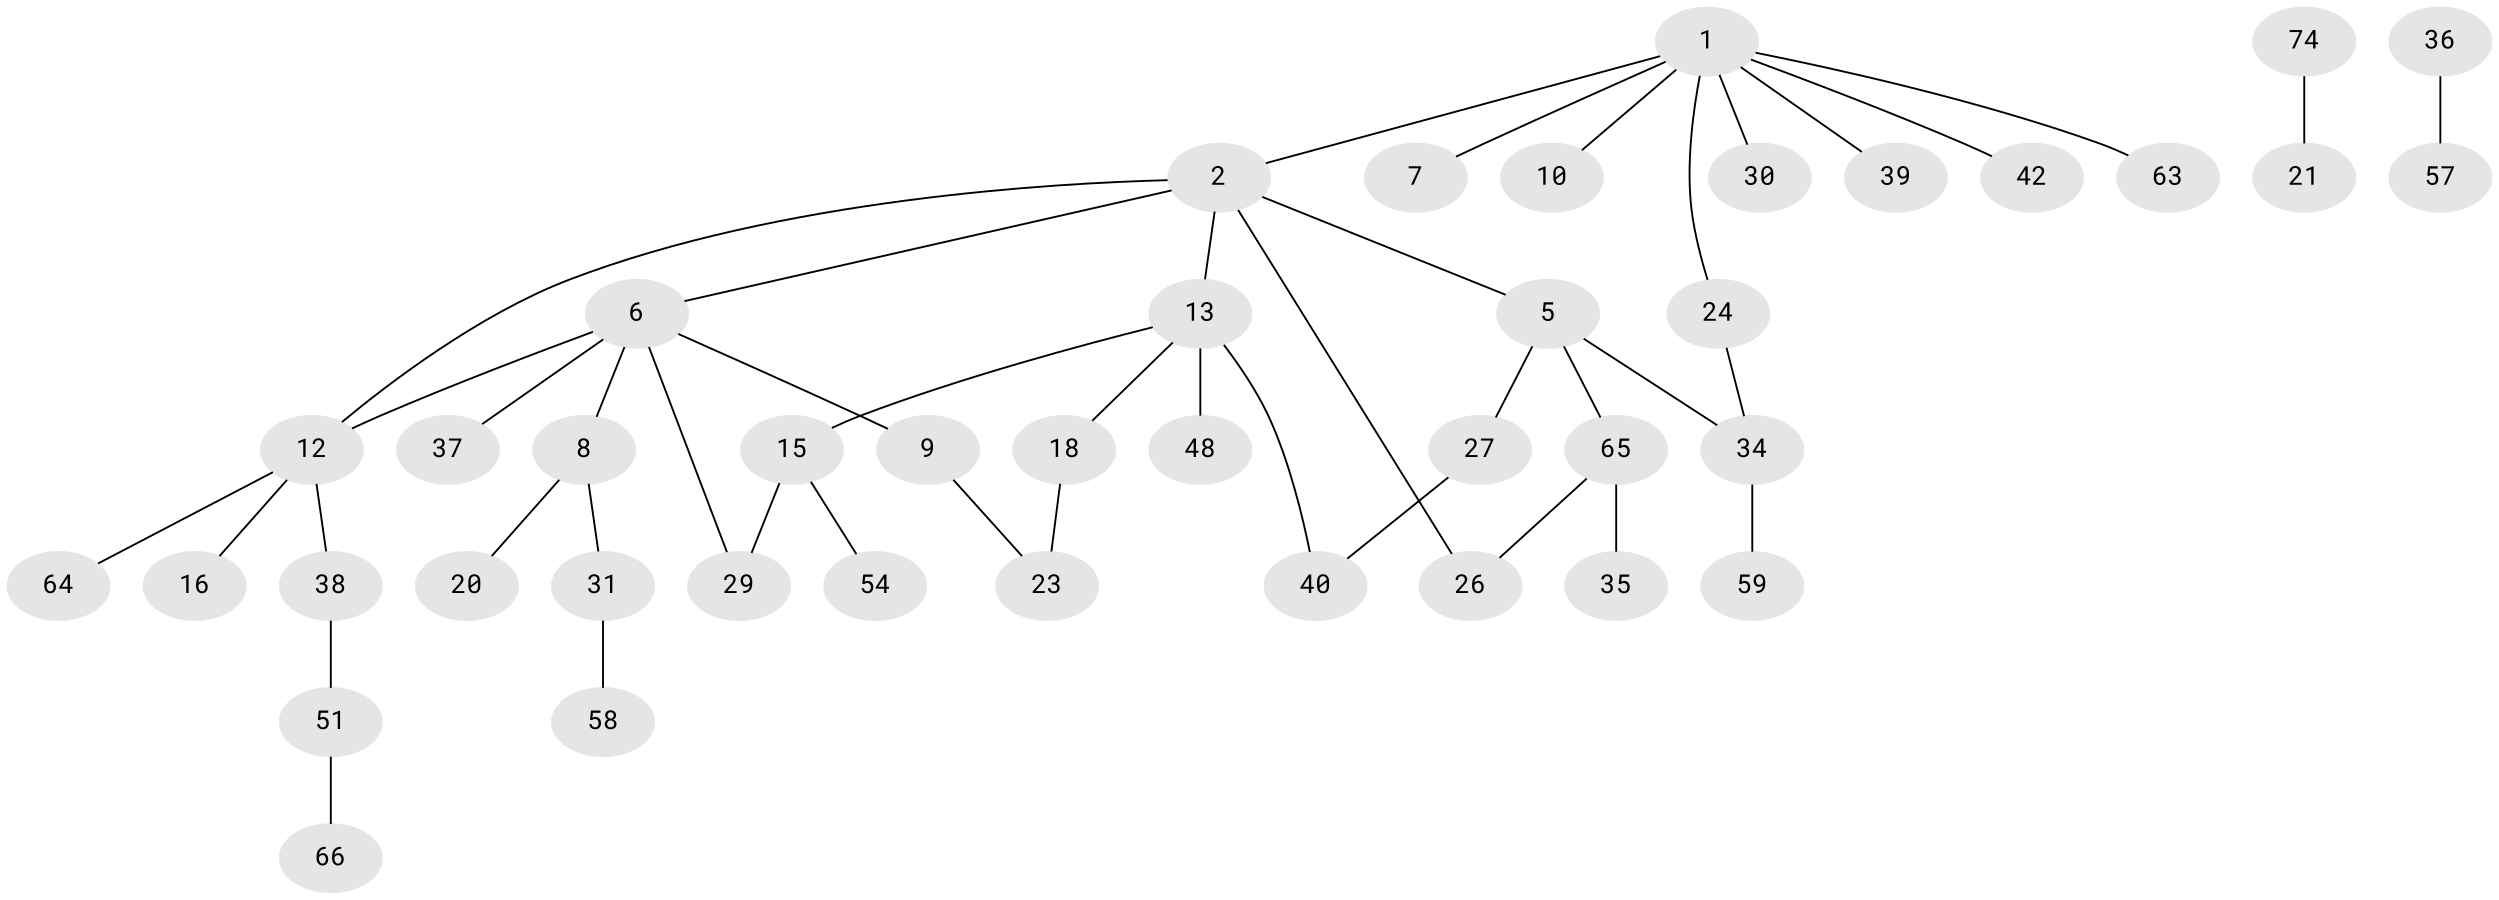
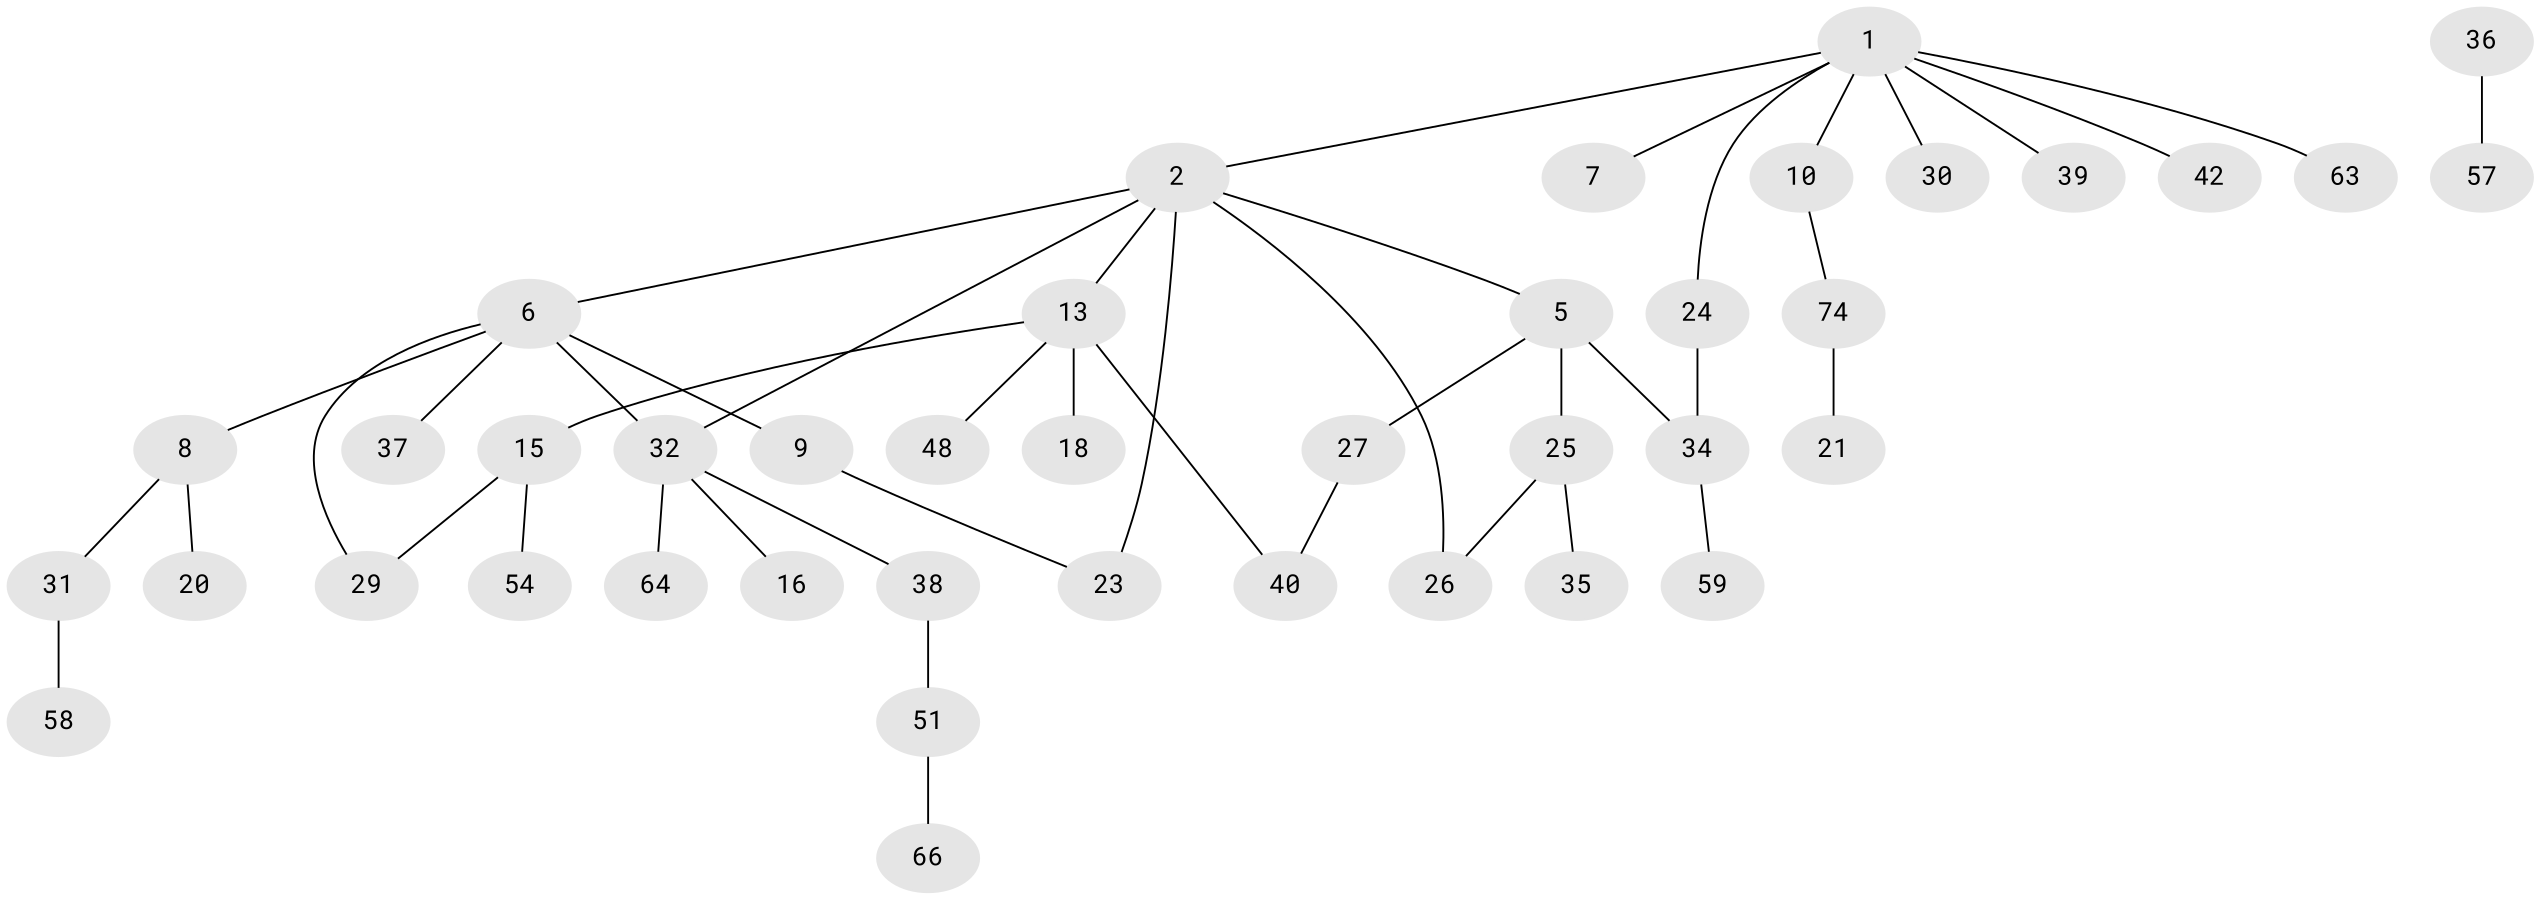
edge "10" -- "74": added
node "12": label "12" -> "32"
node "65": label "65" -> "25"
edge "18" -- "23": now "2" -- "23"
